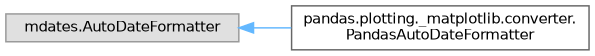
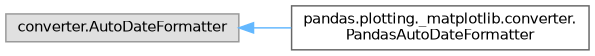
node "mdates.AutoDateFormatter": label "mdates.AutoDateFormatter" -> "converter.AutoDateFormatter"
